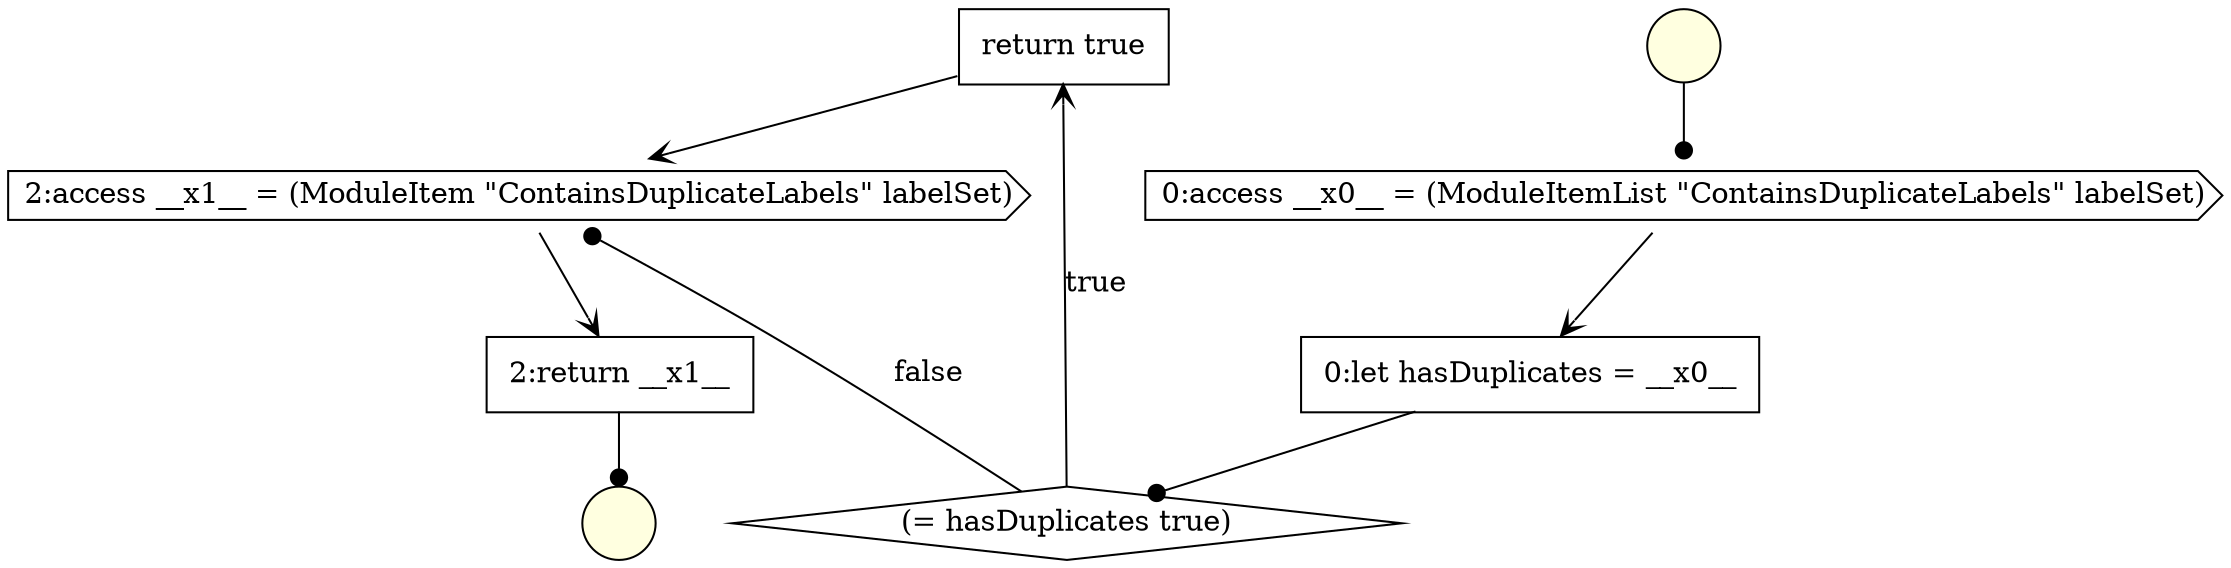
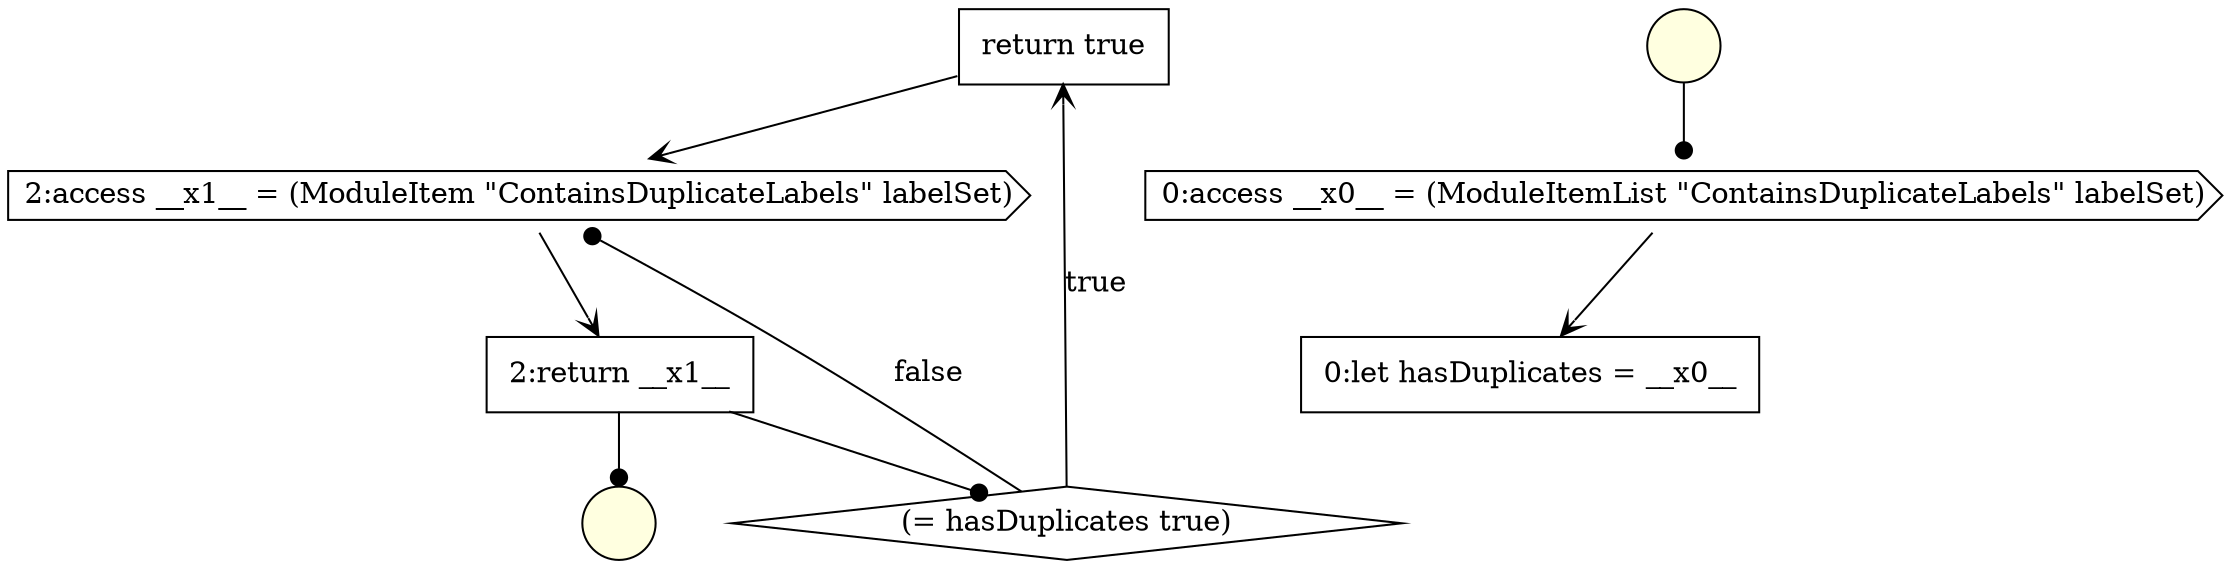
edge "0:let hasDuplicates = __x0__" -> "(= hasDuplicates true)": now "2:return __x1__" -> "(= hasDuplicates true)"
